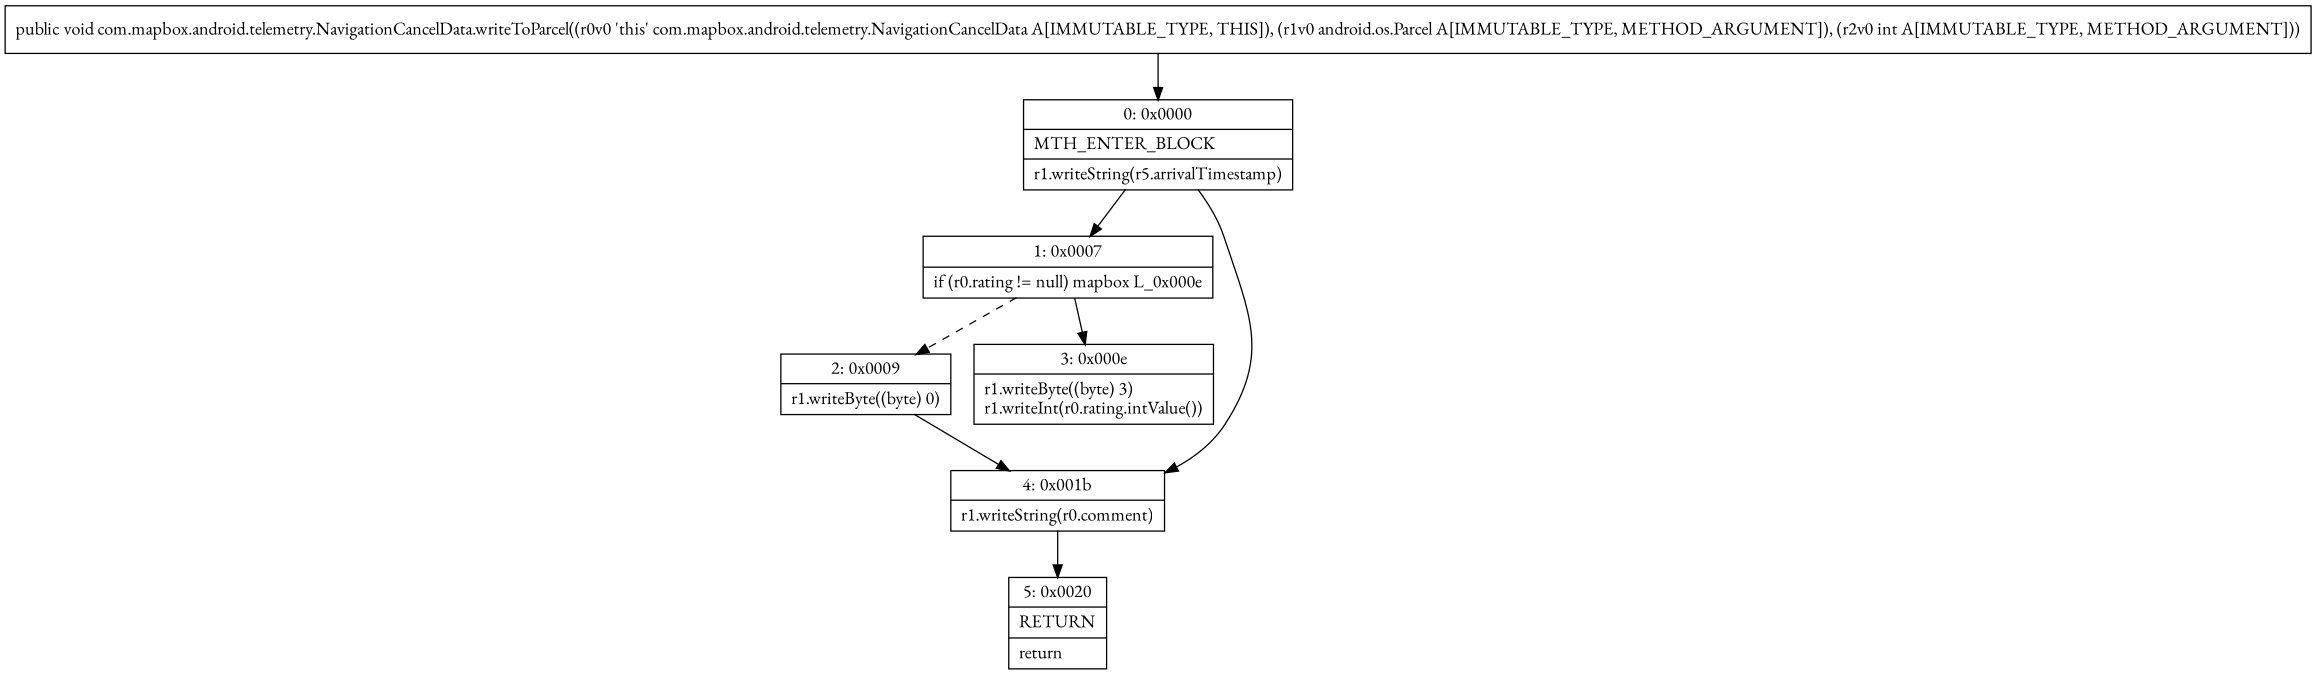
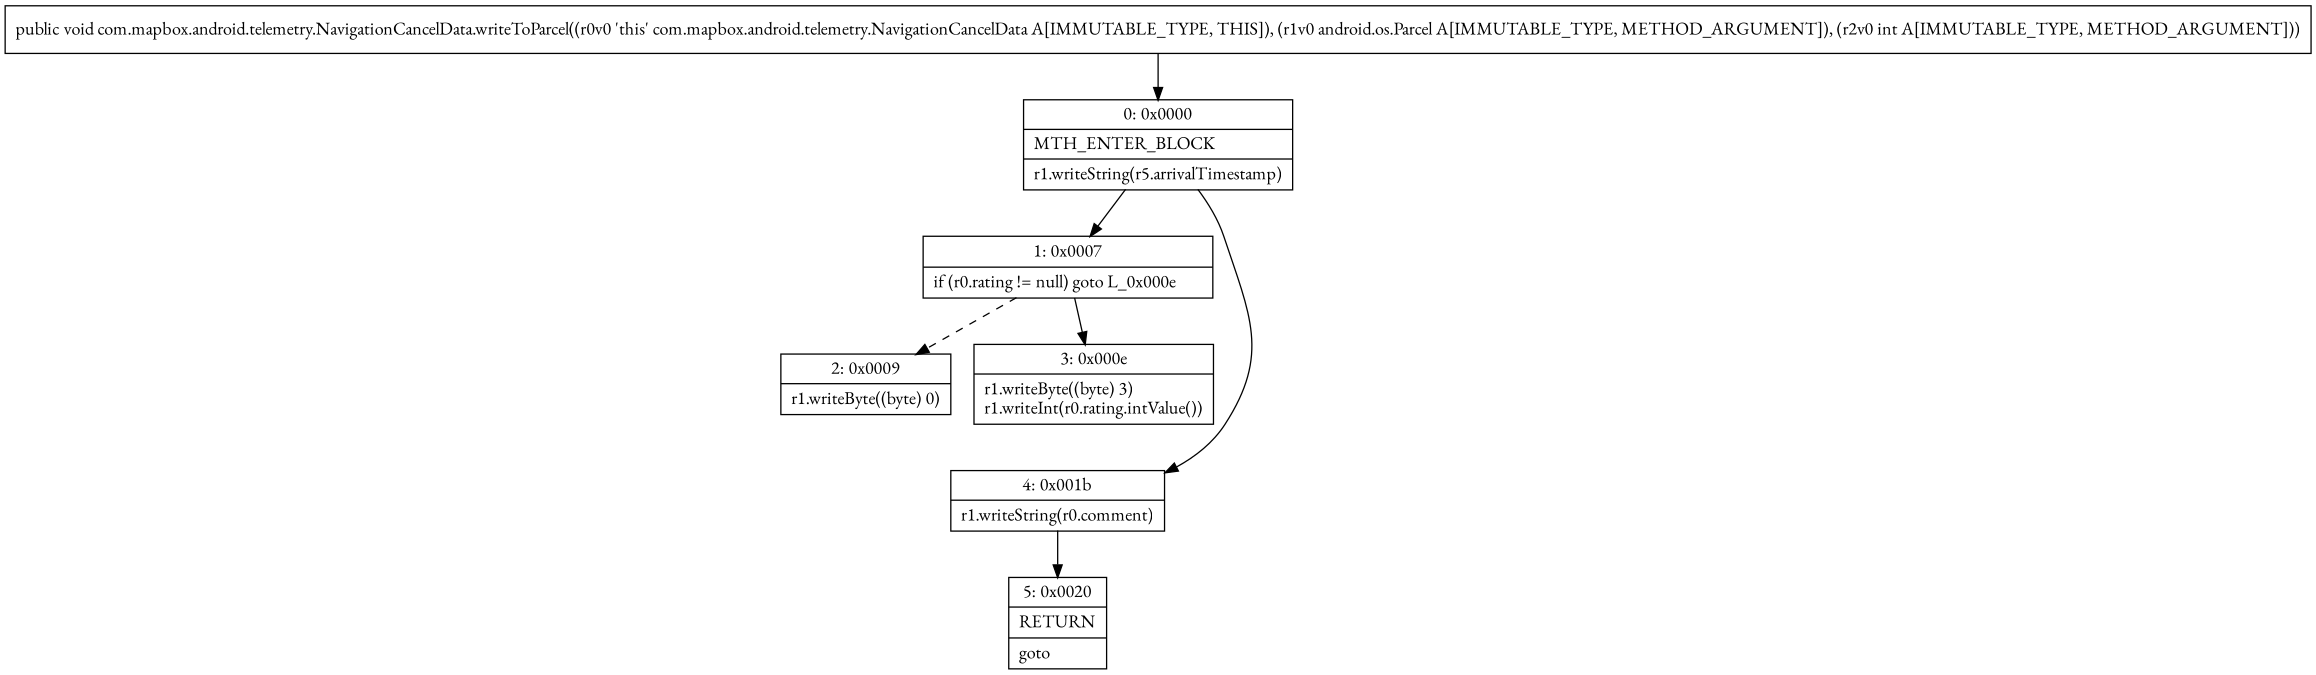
node "1: 0x0007": text "if (r0.rating != null) mapbox L_0x000e" -> "if (r0.rating != null) goto L_0x000e"
edge "2: 0x0009" -> "4: 0x001b": removed
node "5: 0x0020": text "return" -> "goto"
